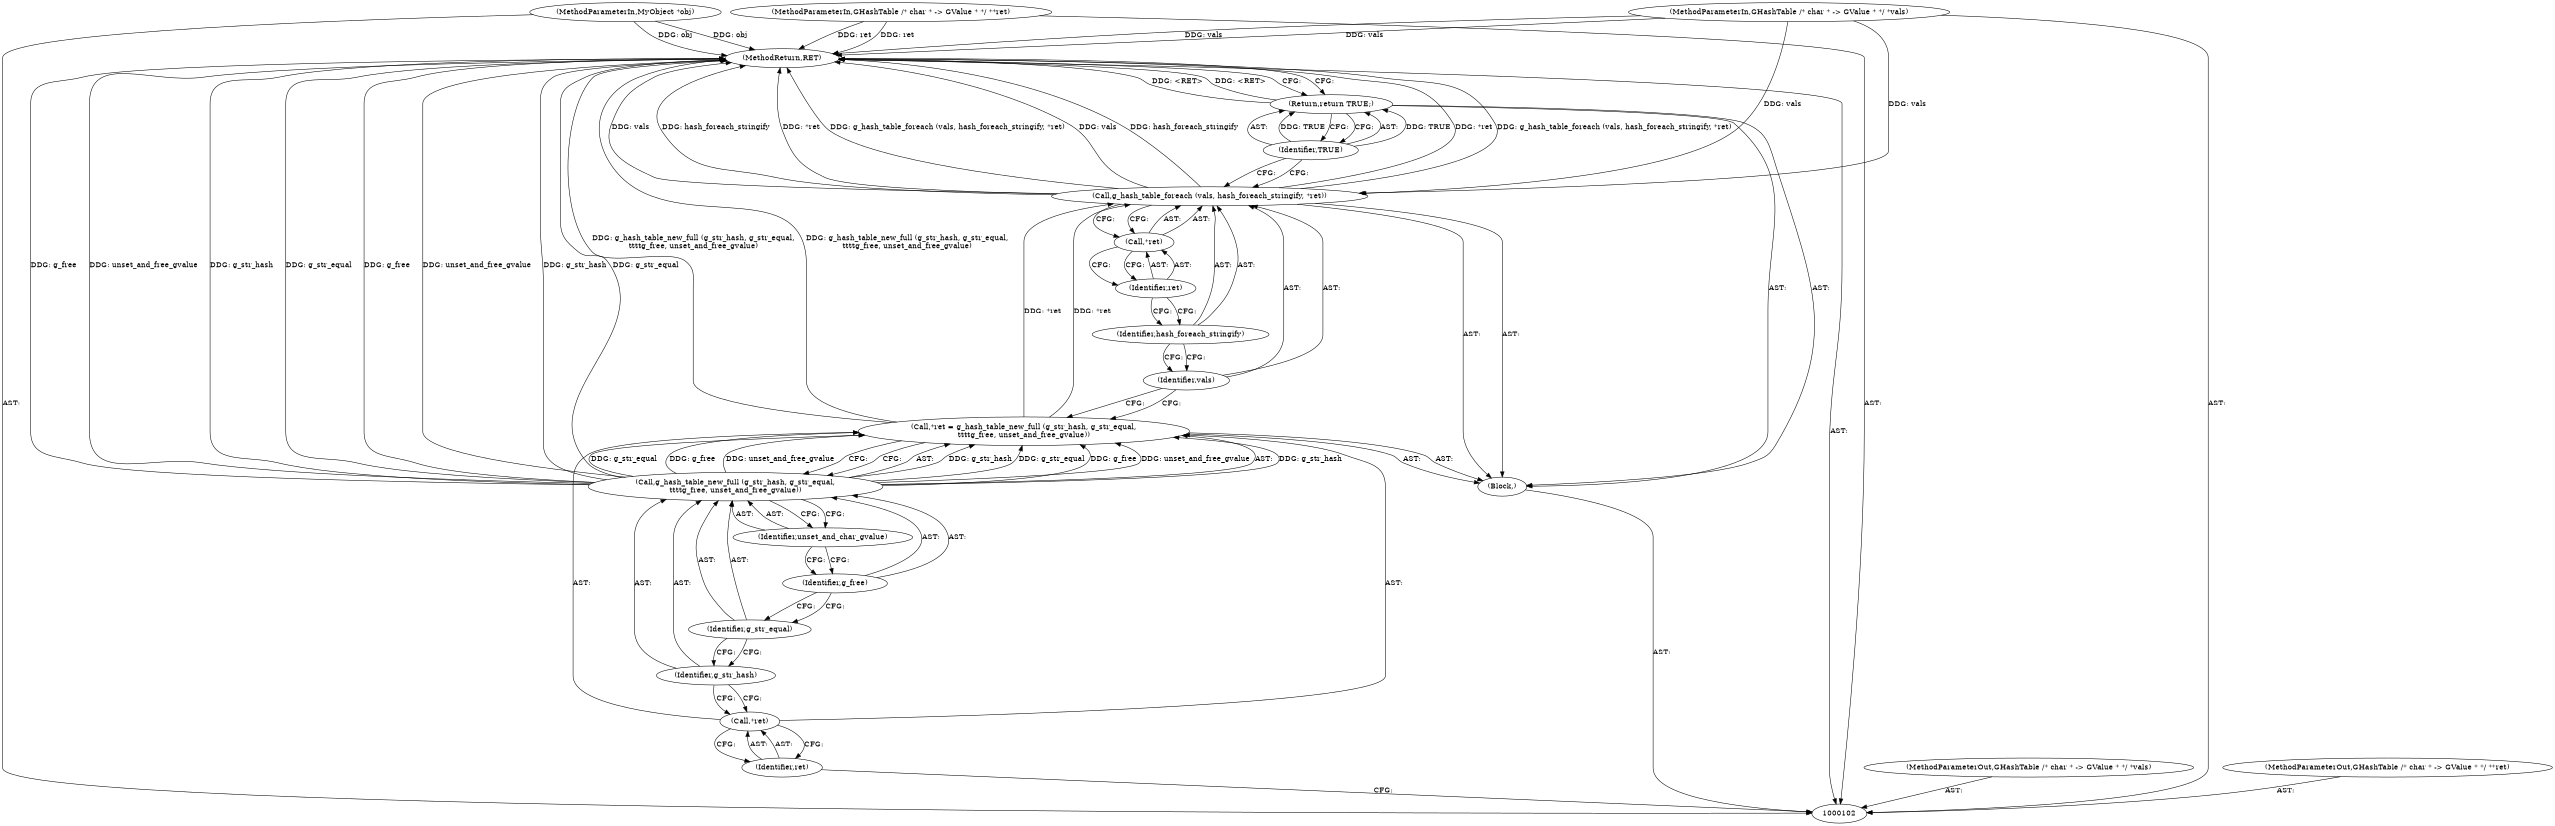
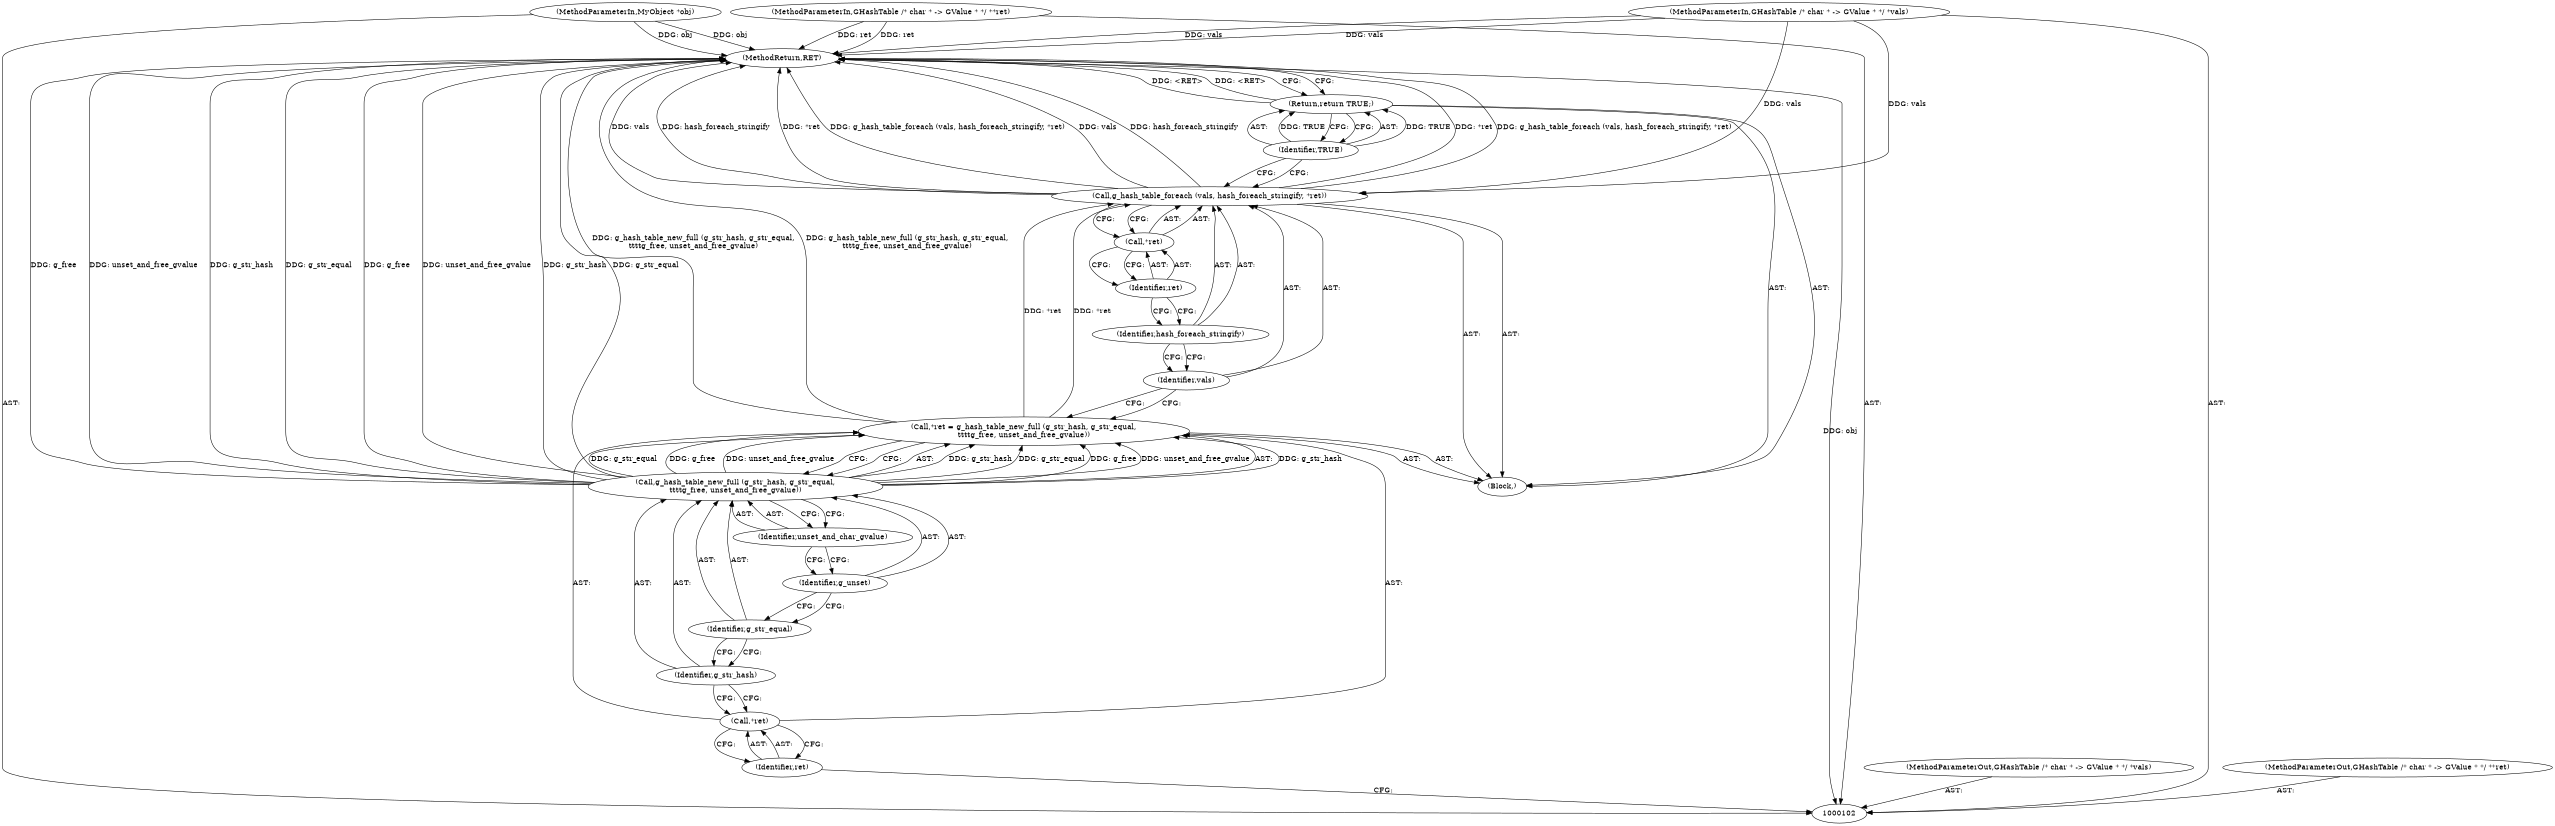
edge "(MethodReturn,RET)" -> "1000102": label "AST: " -> "DDG: obj"
node "(Identifier,g_free)": label "(Identifier,g_free)" -> "(Identifier,g_unset)"
edge "(Block,)" -> "1000102": removed, label "AST:"
